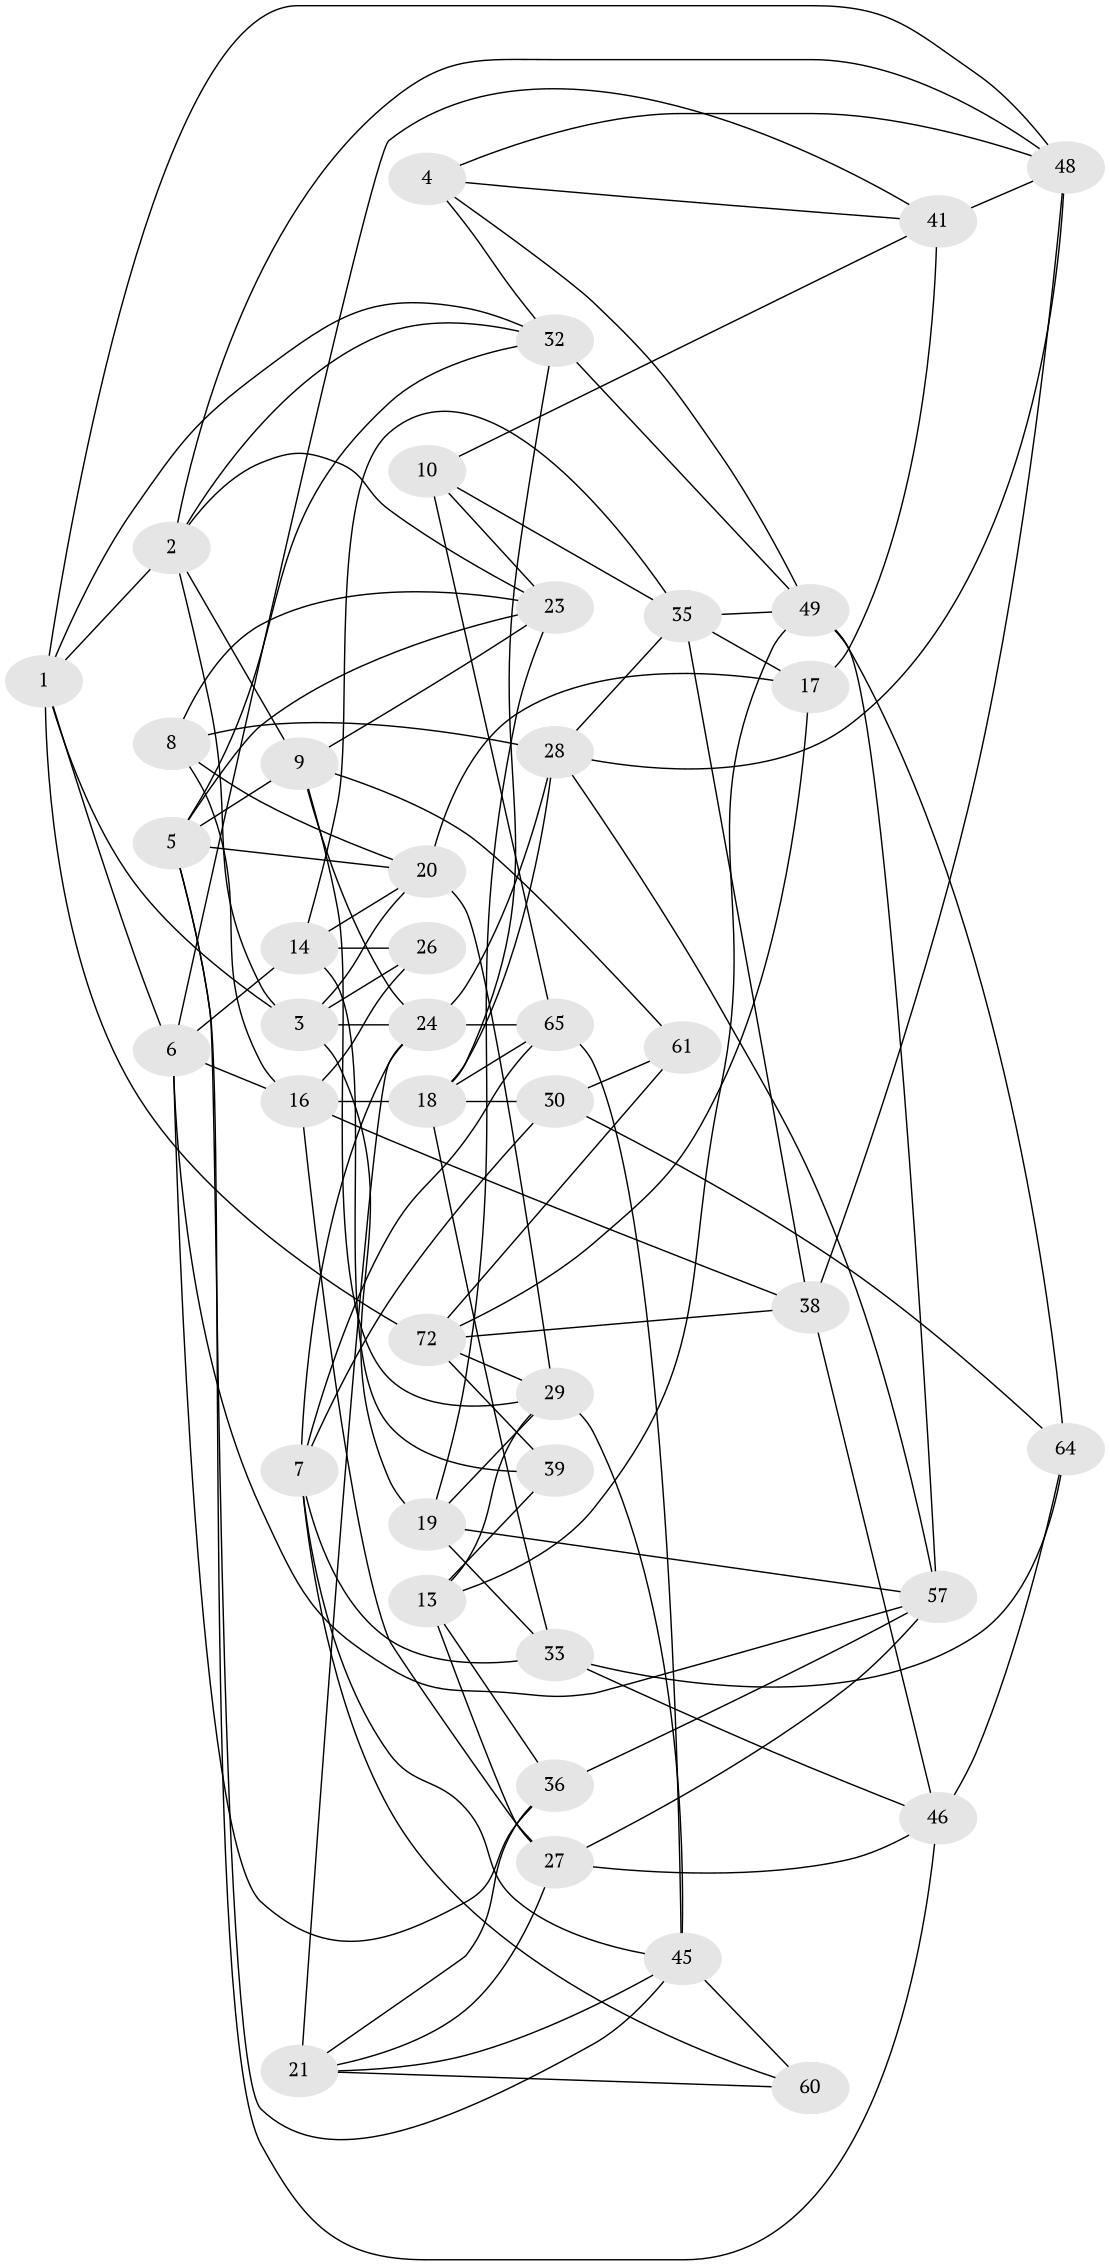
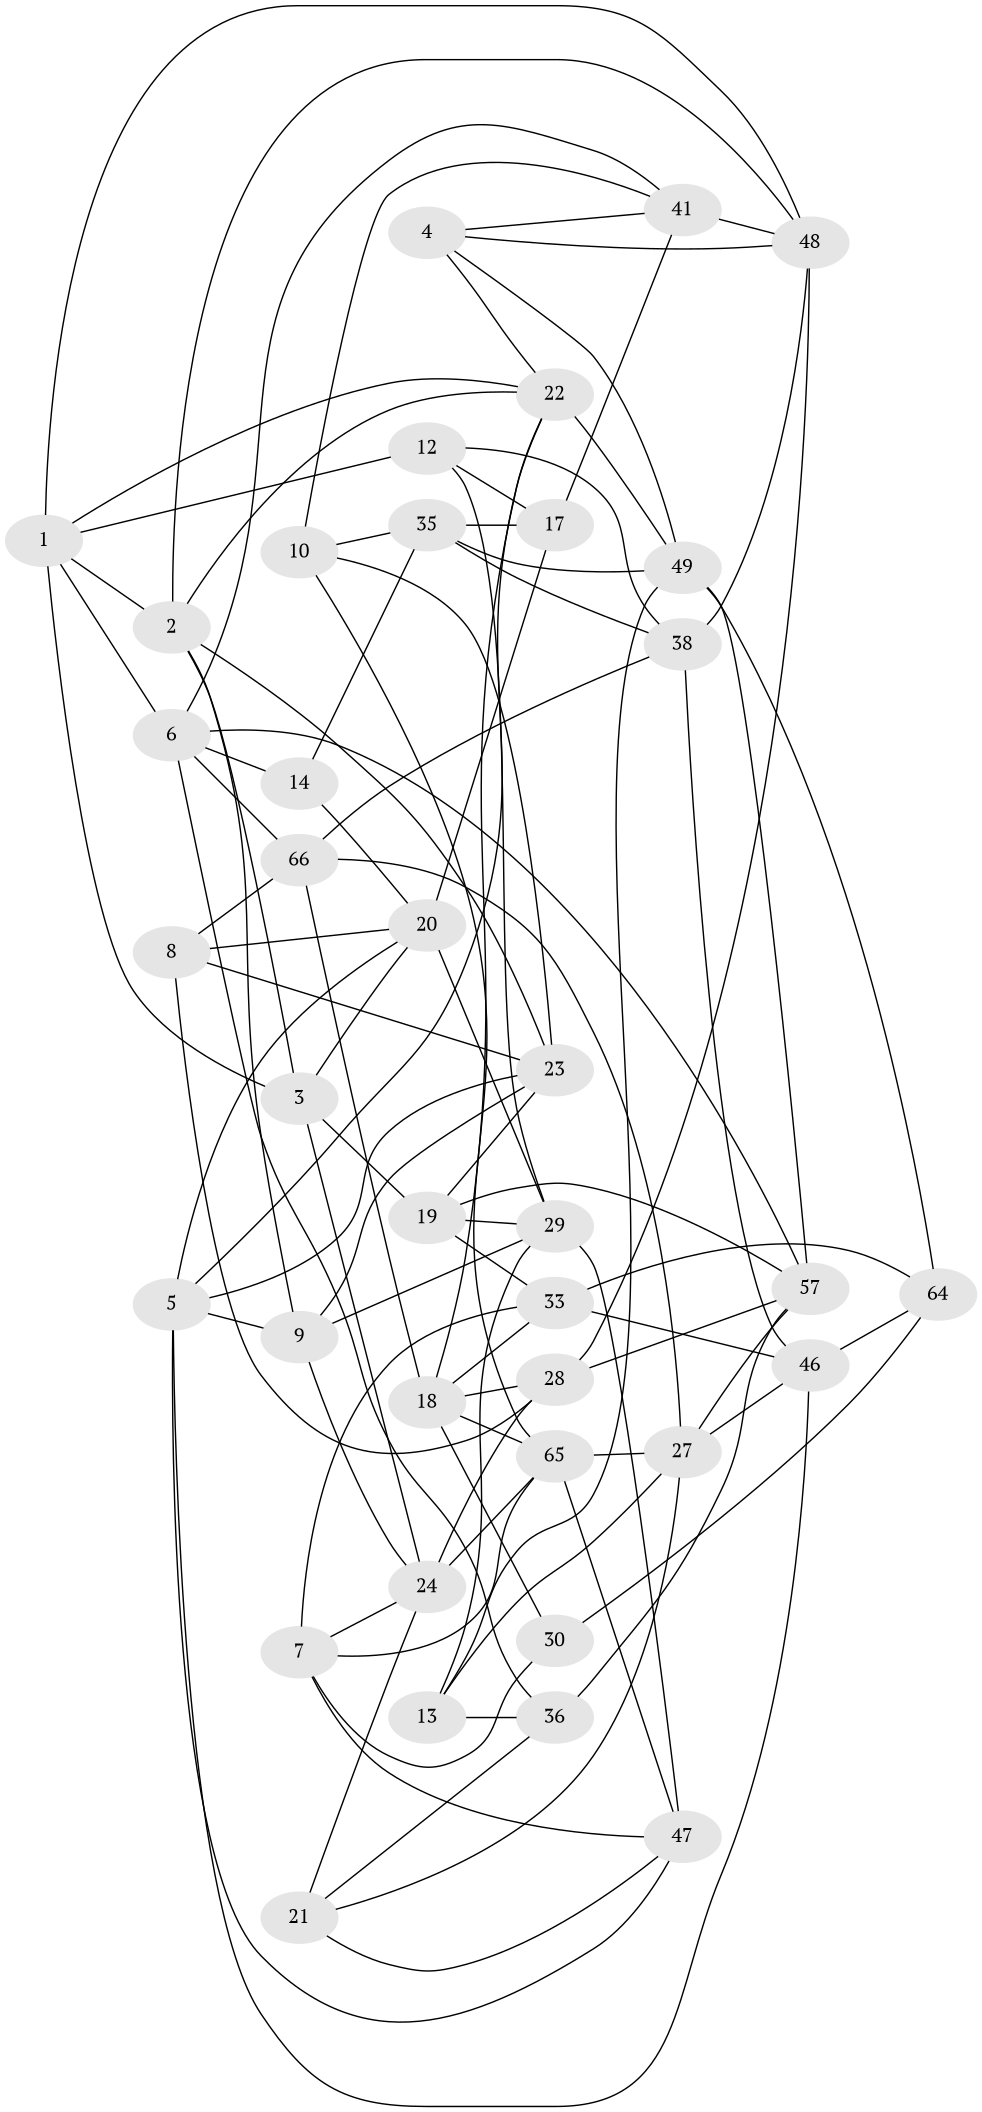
node "32": label "32" -> "22"
edge "35" -- "28": removed
node "26": removed
node "61": removed
node "16": label "16" -> "66"
node "72": label "72" -> "12"
edge "27" -- "65": added
node "39": removed
node "45": label "45" -> "47"
node "60": removed
